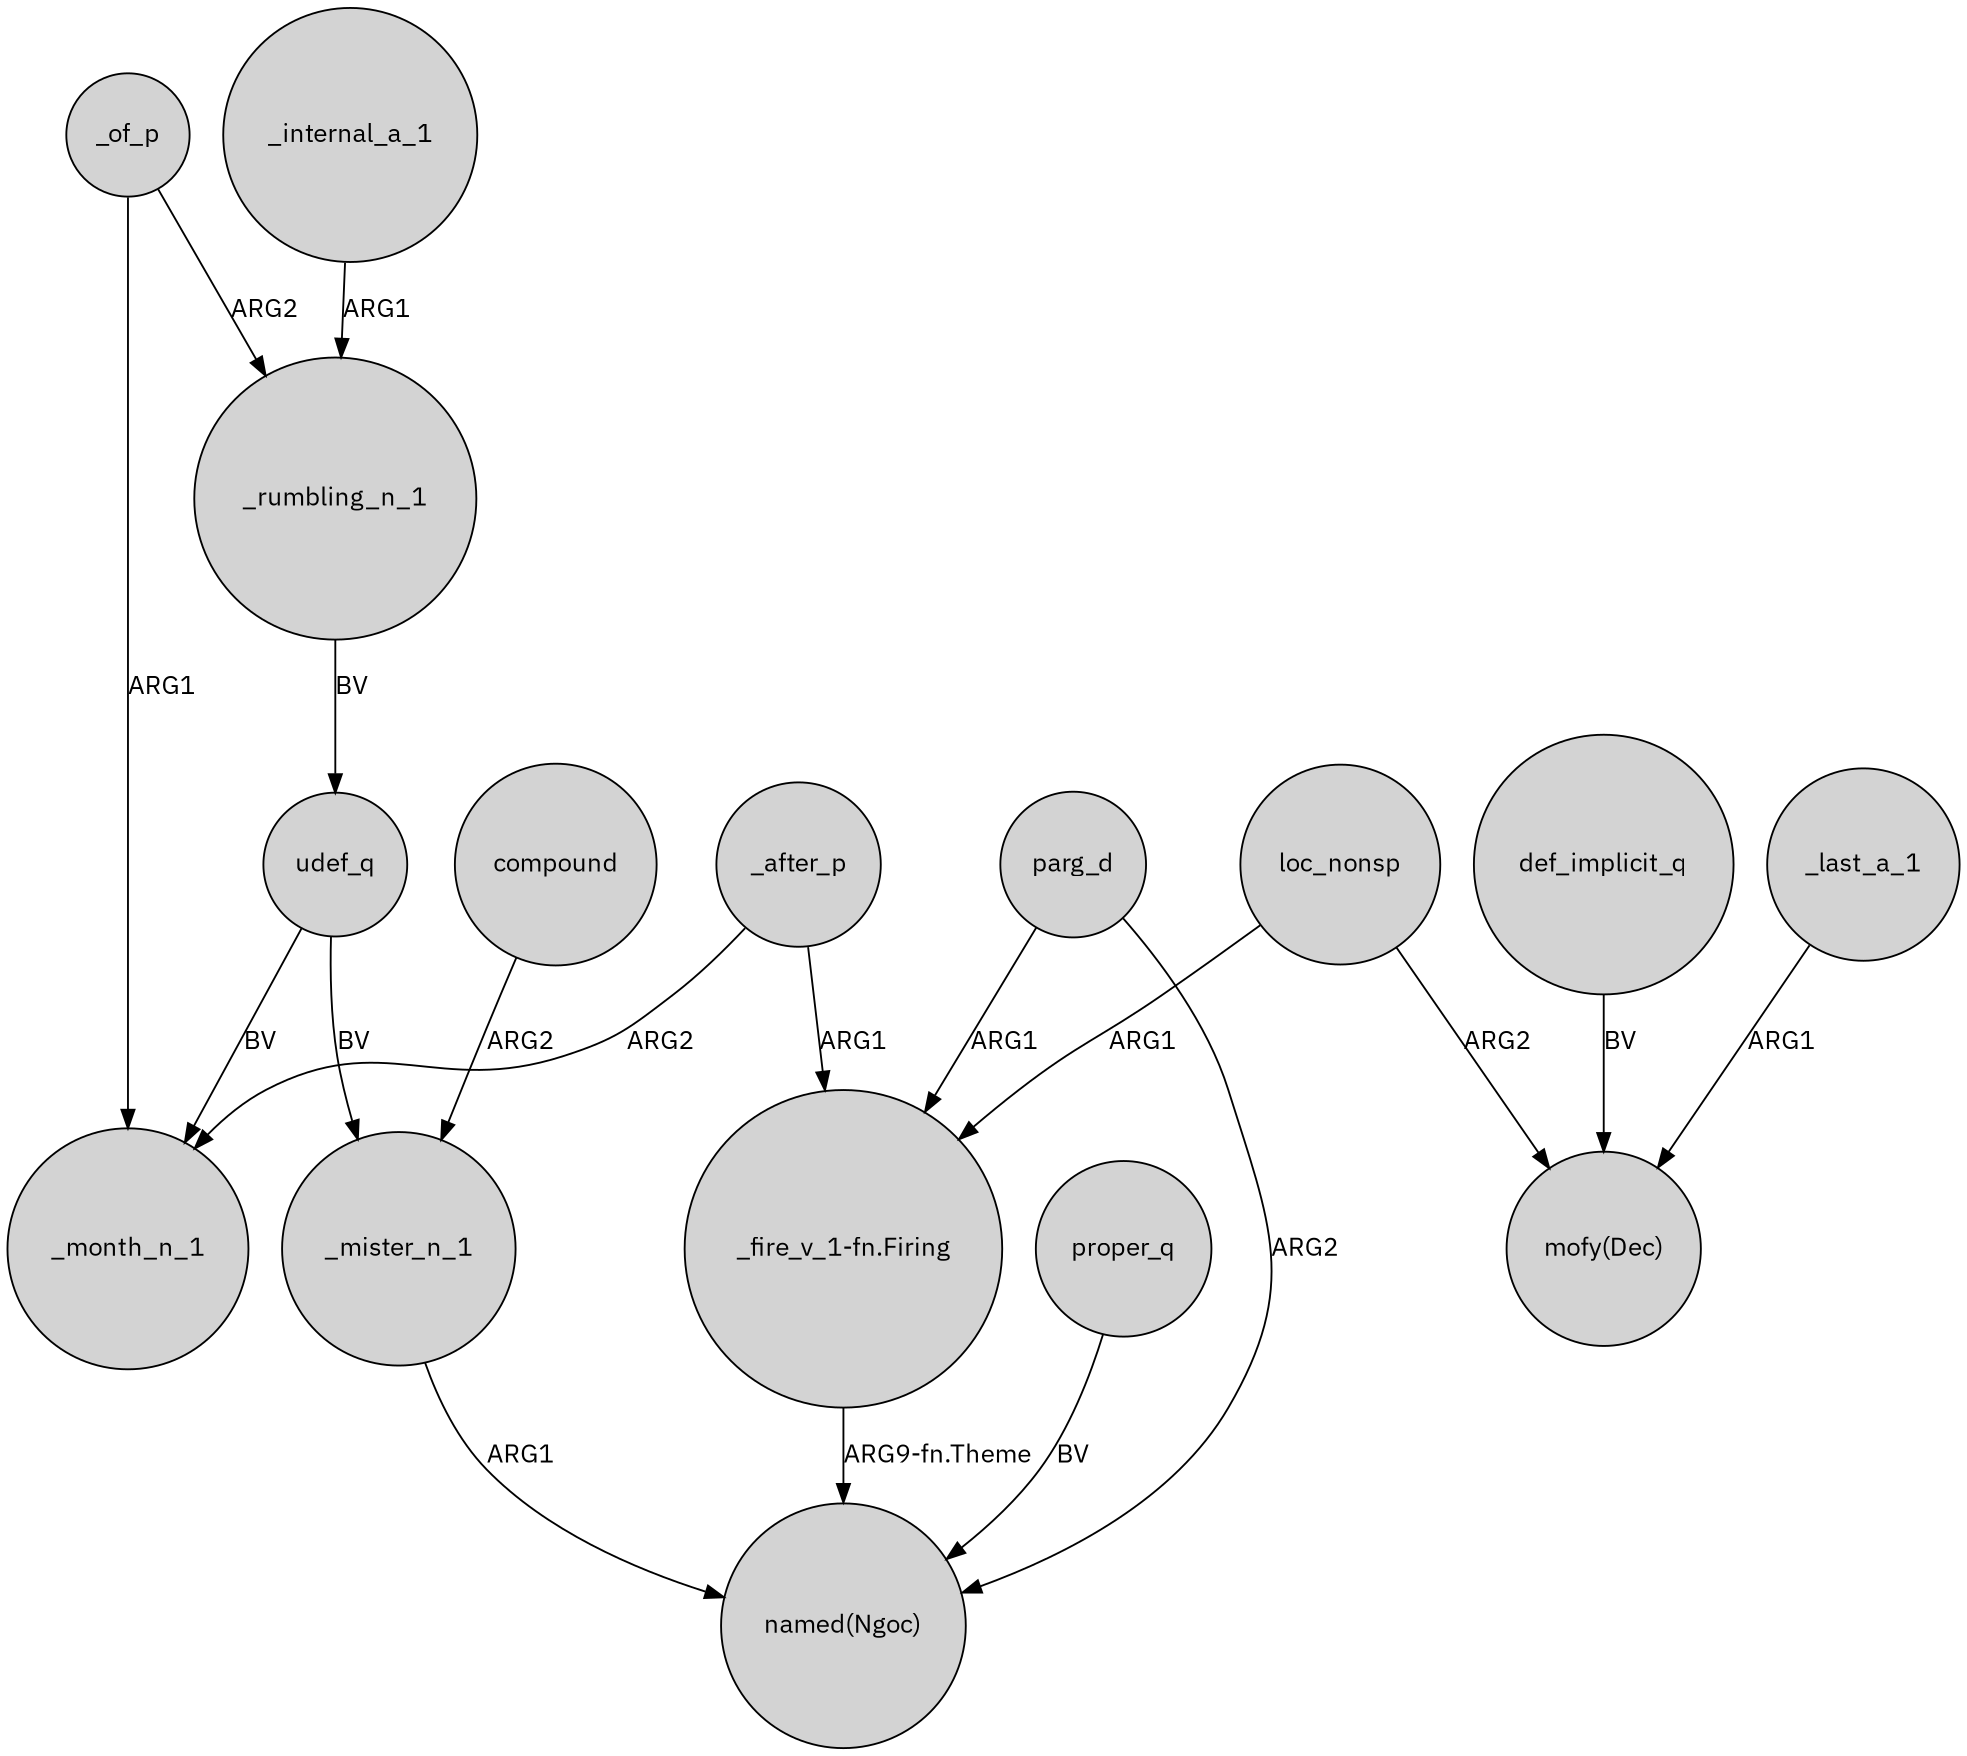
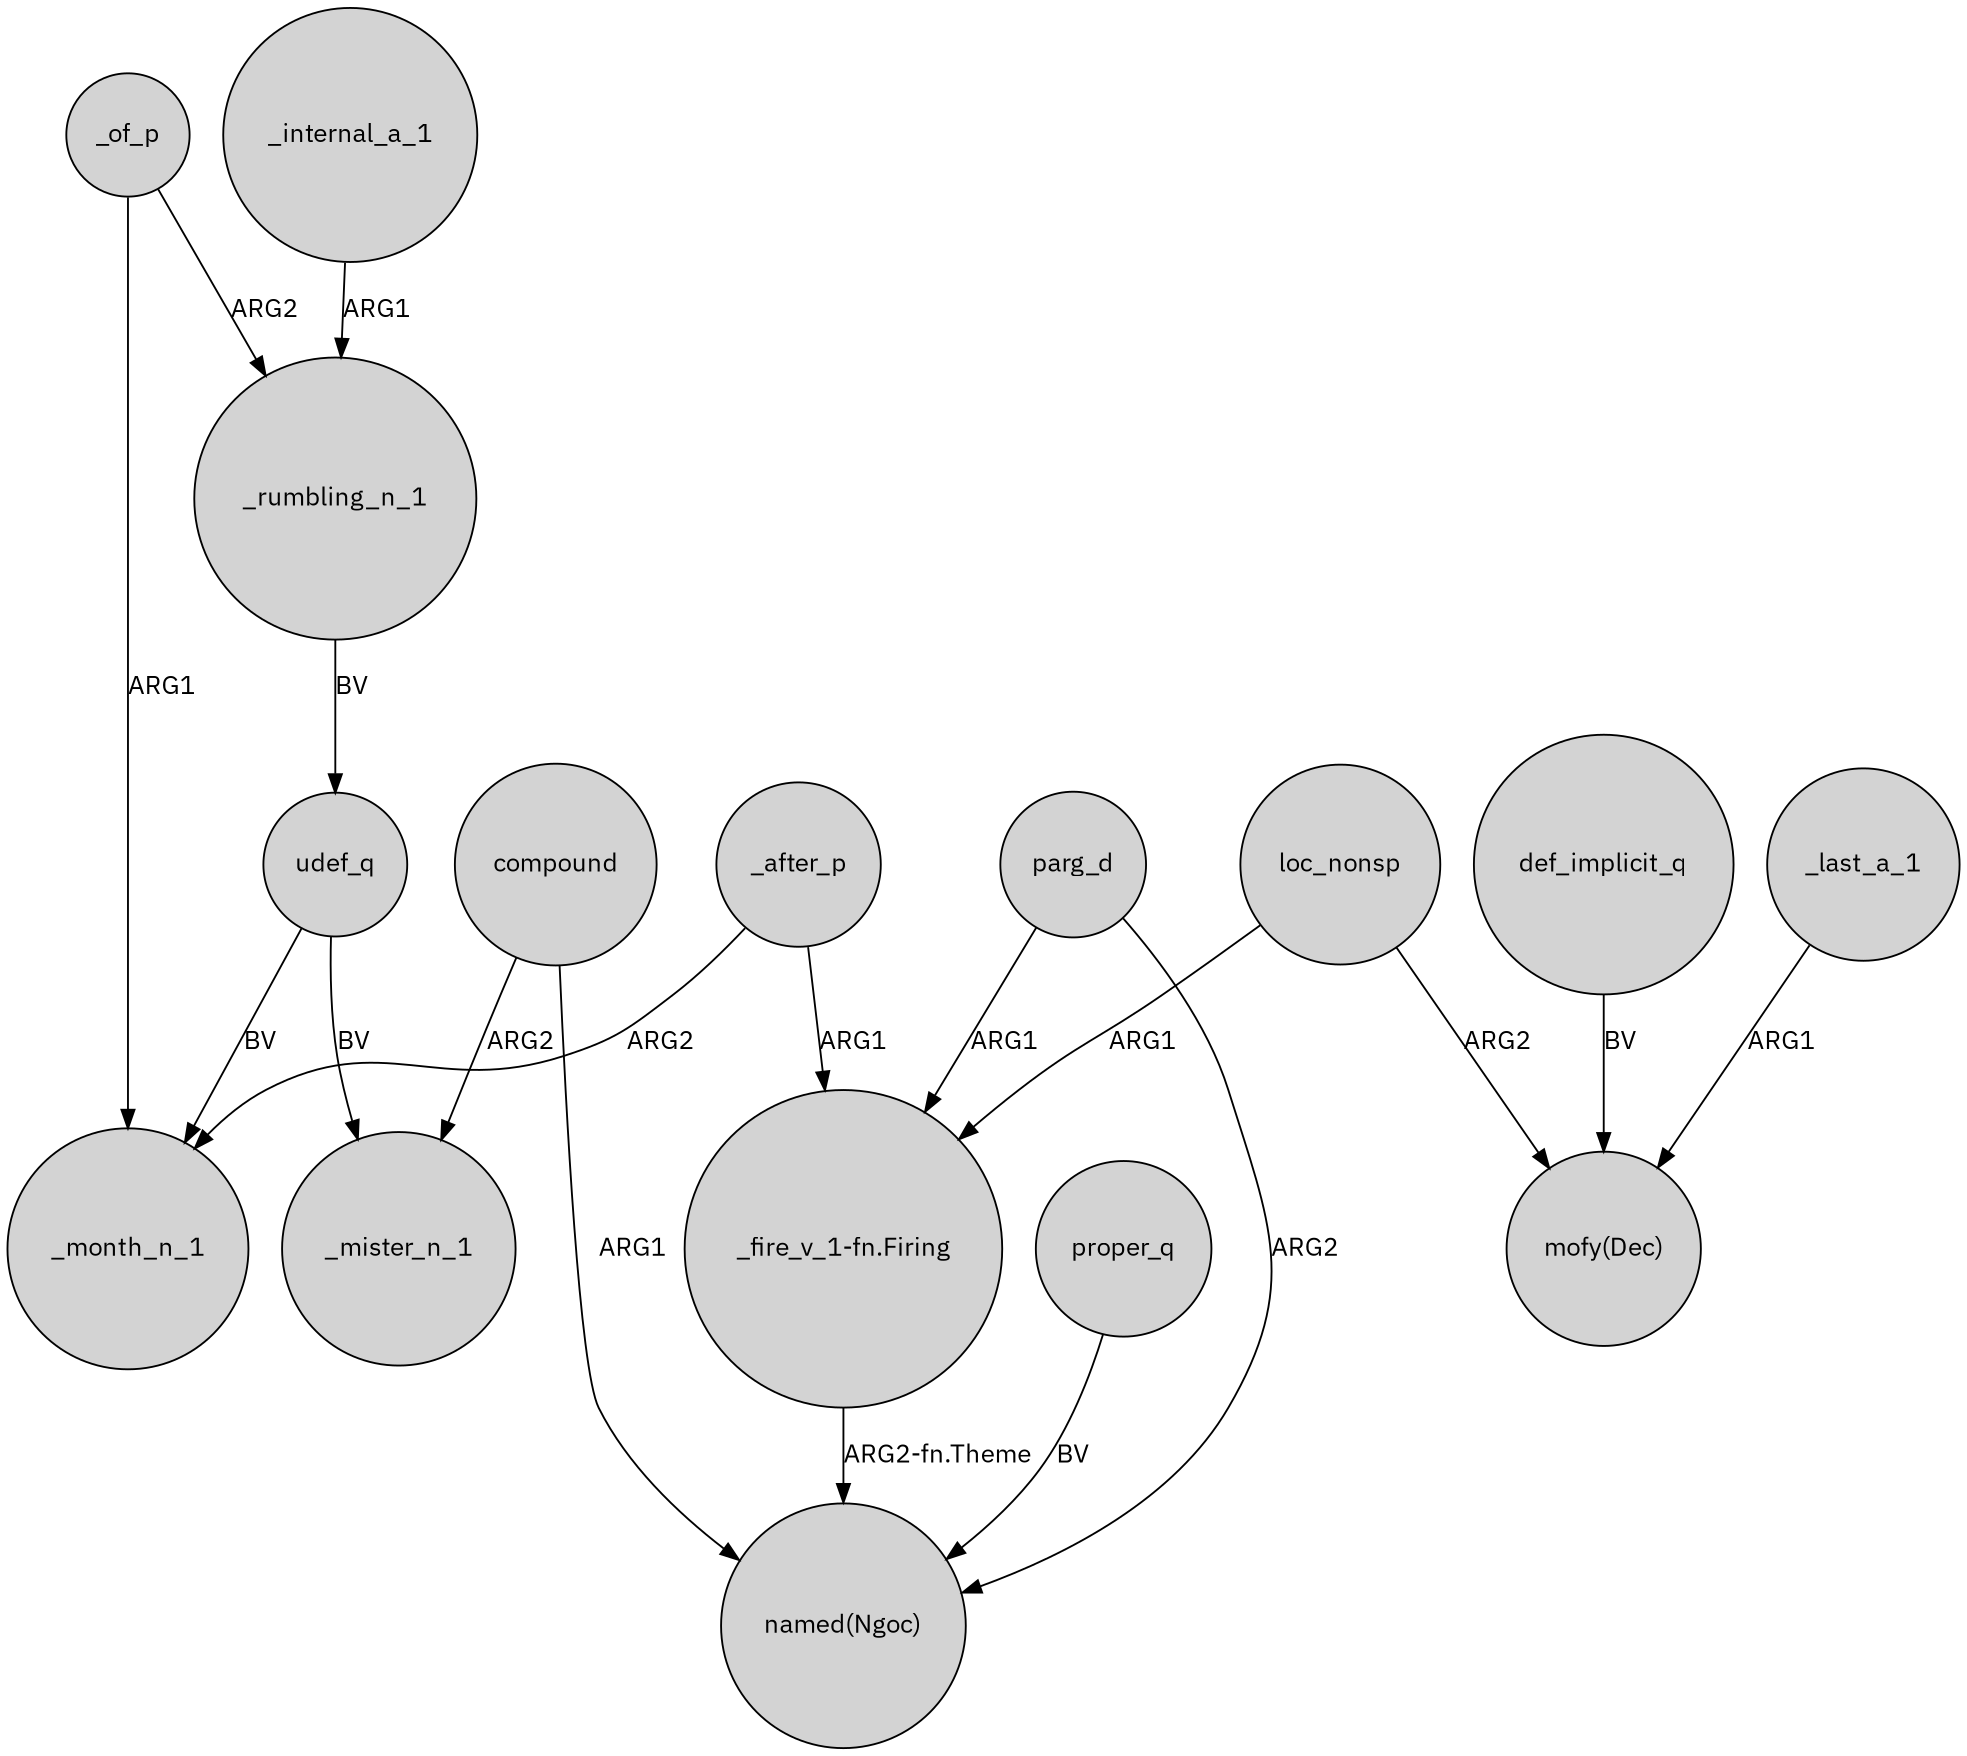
edge "_fire_v_1-fn.Firing" -> "named(Ngoc)": label "ARG9-fn.Theme" -> "ARG2-fn.Theme"
edge "_mister_n_1" -> "named(Ngoc)": now "compound" -> "named(Ngoc)"
